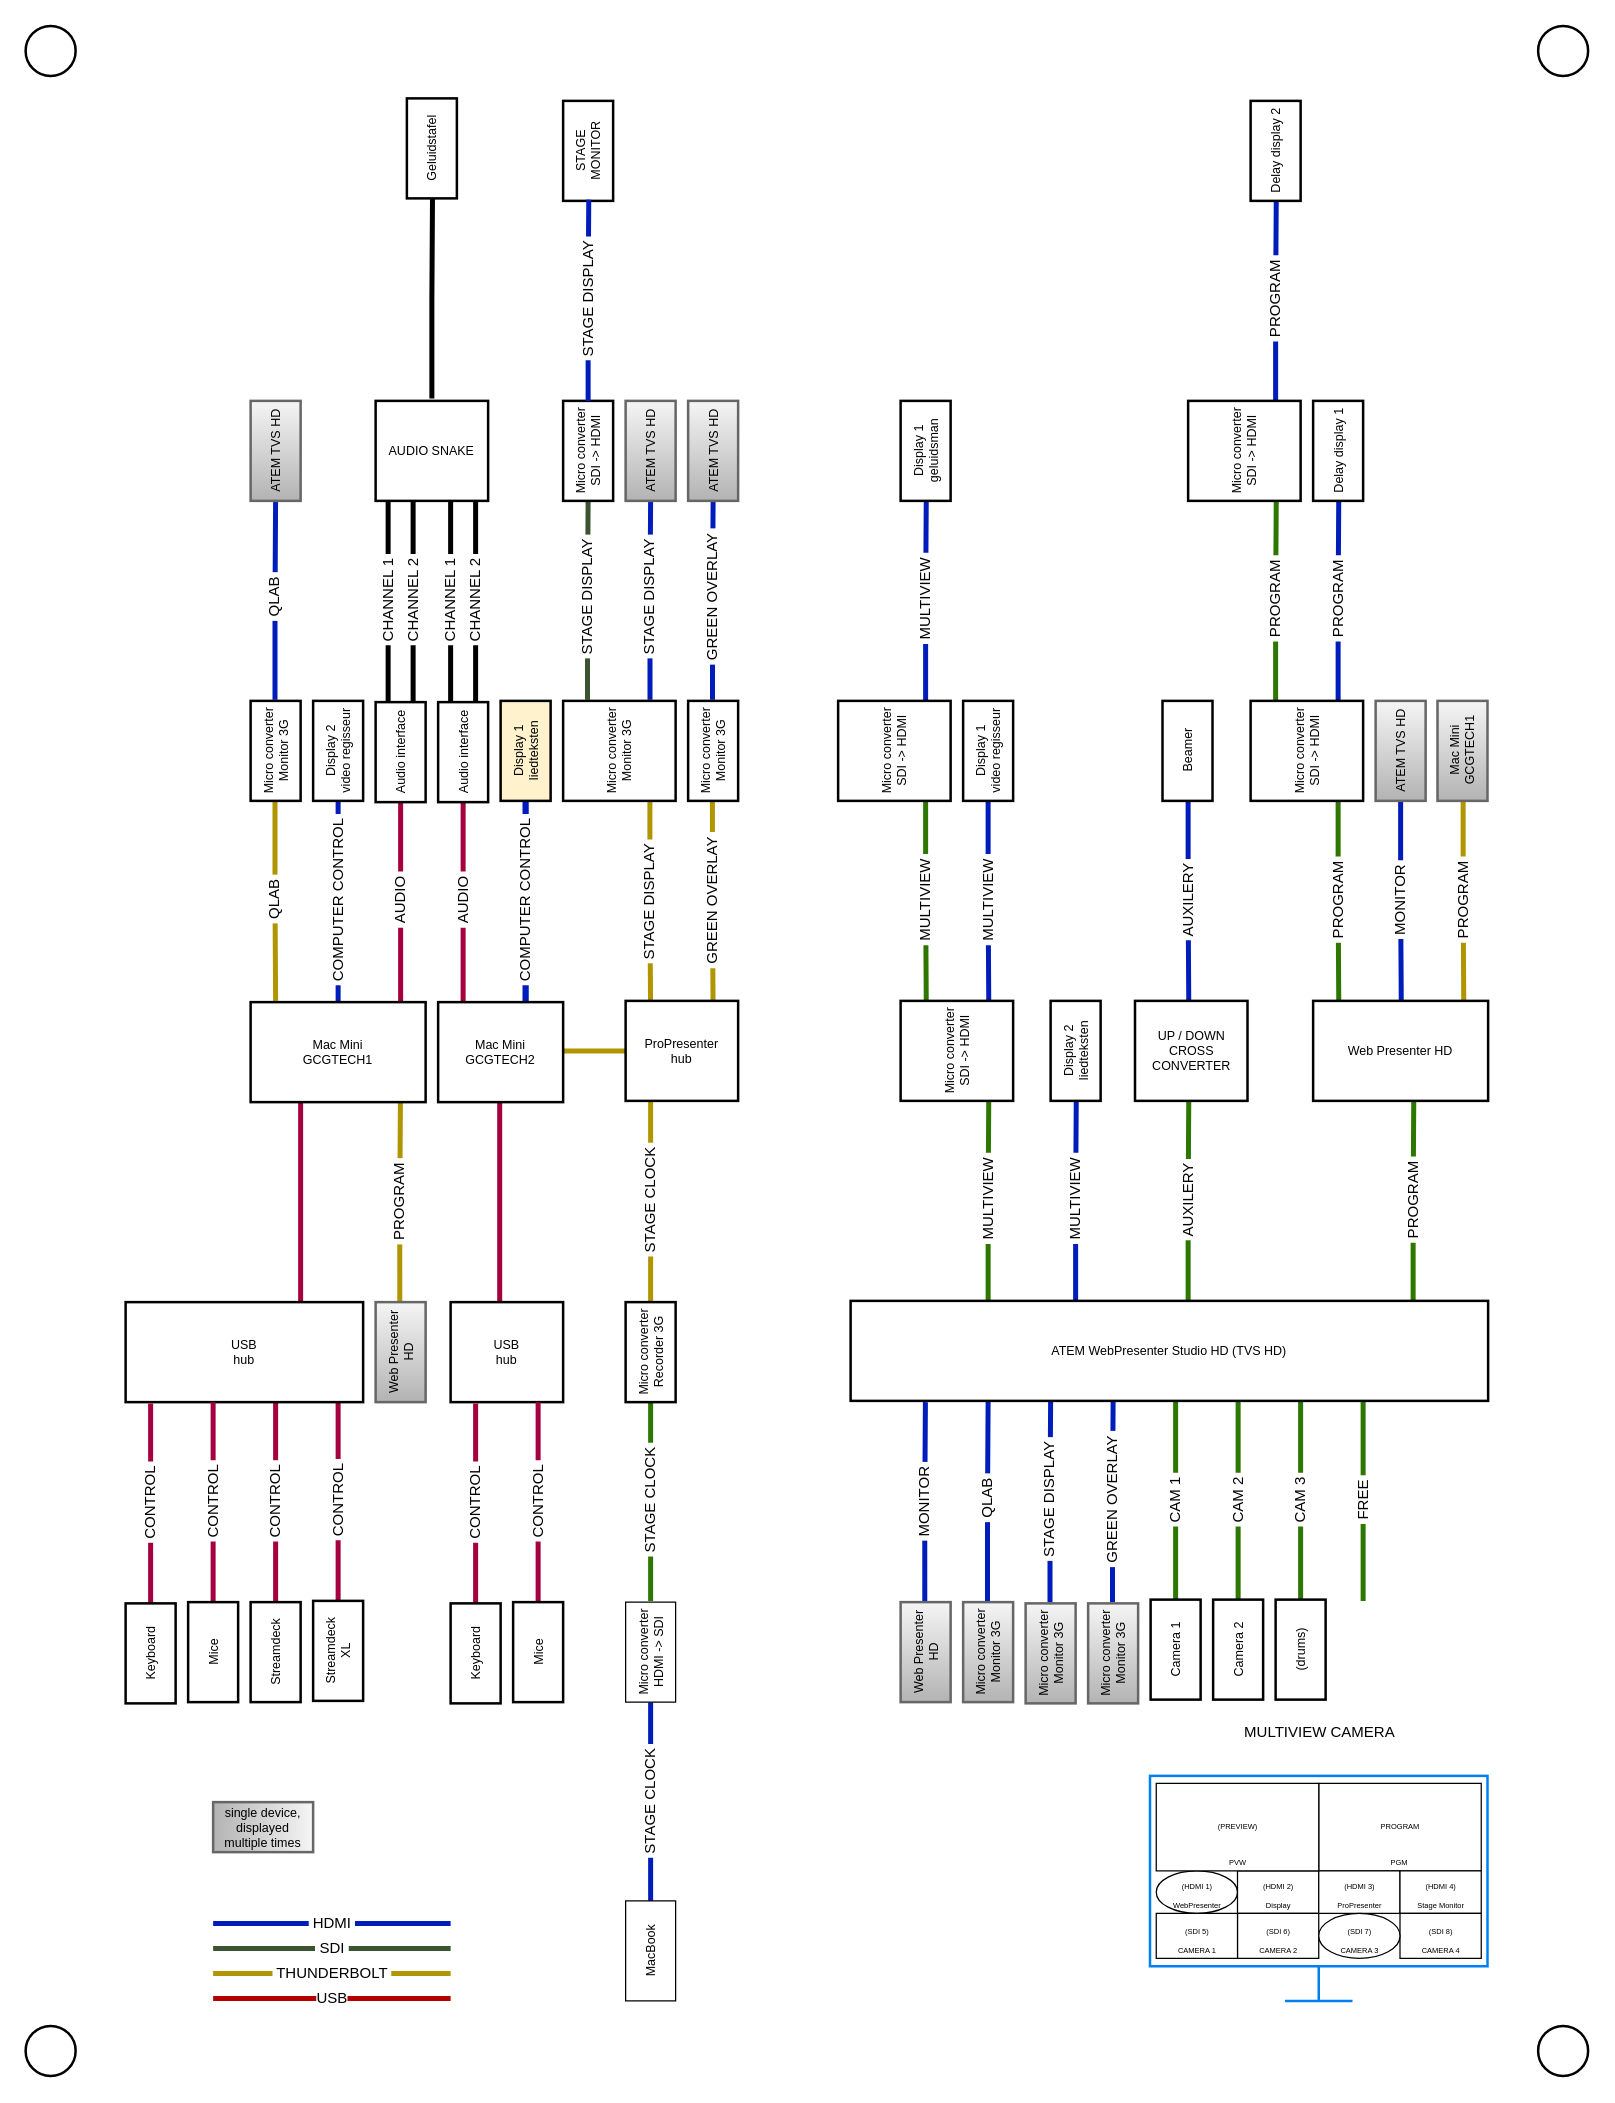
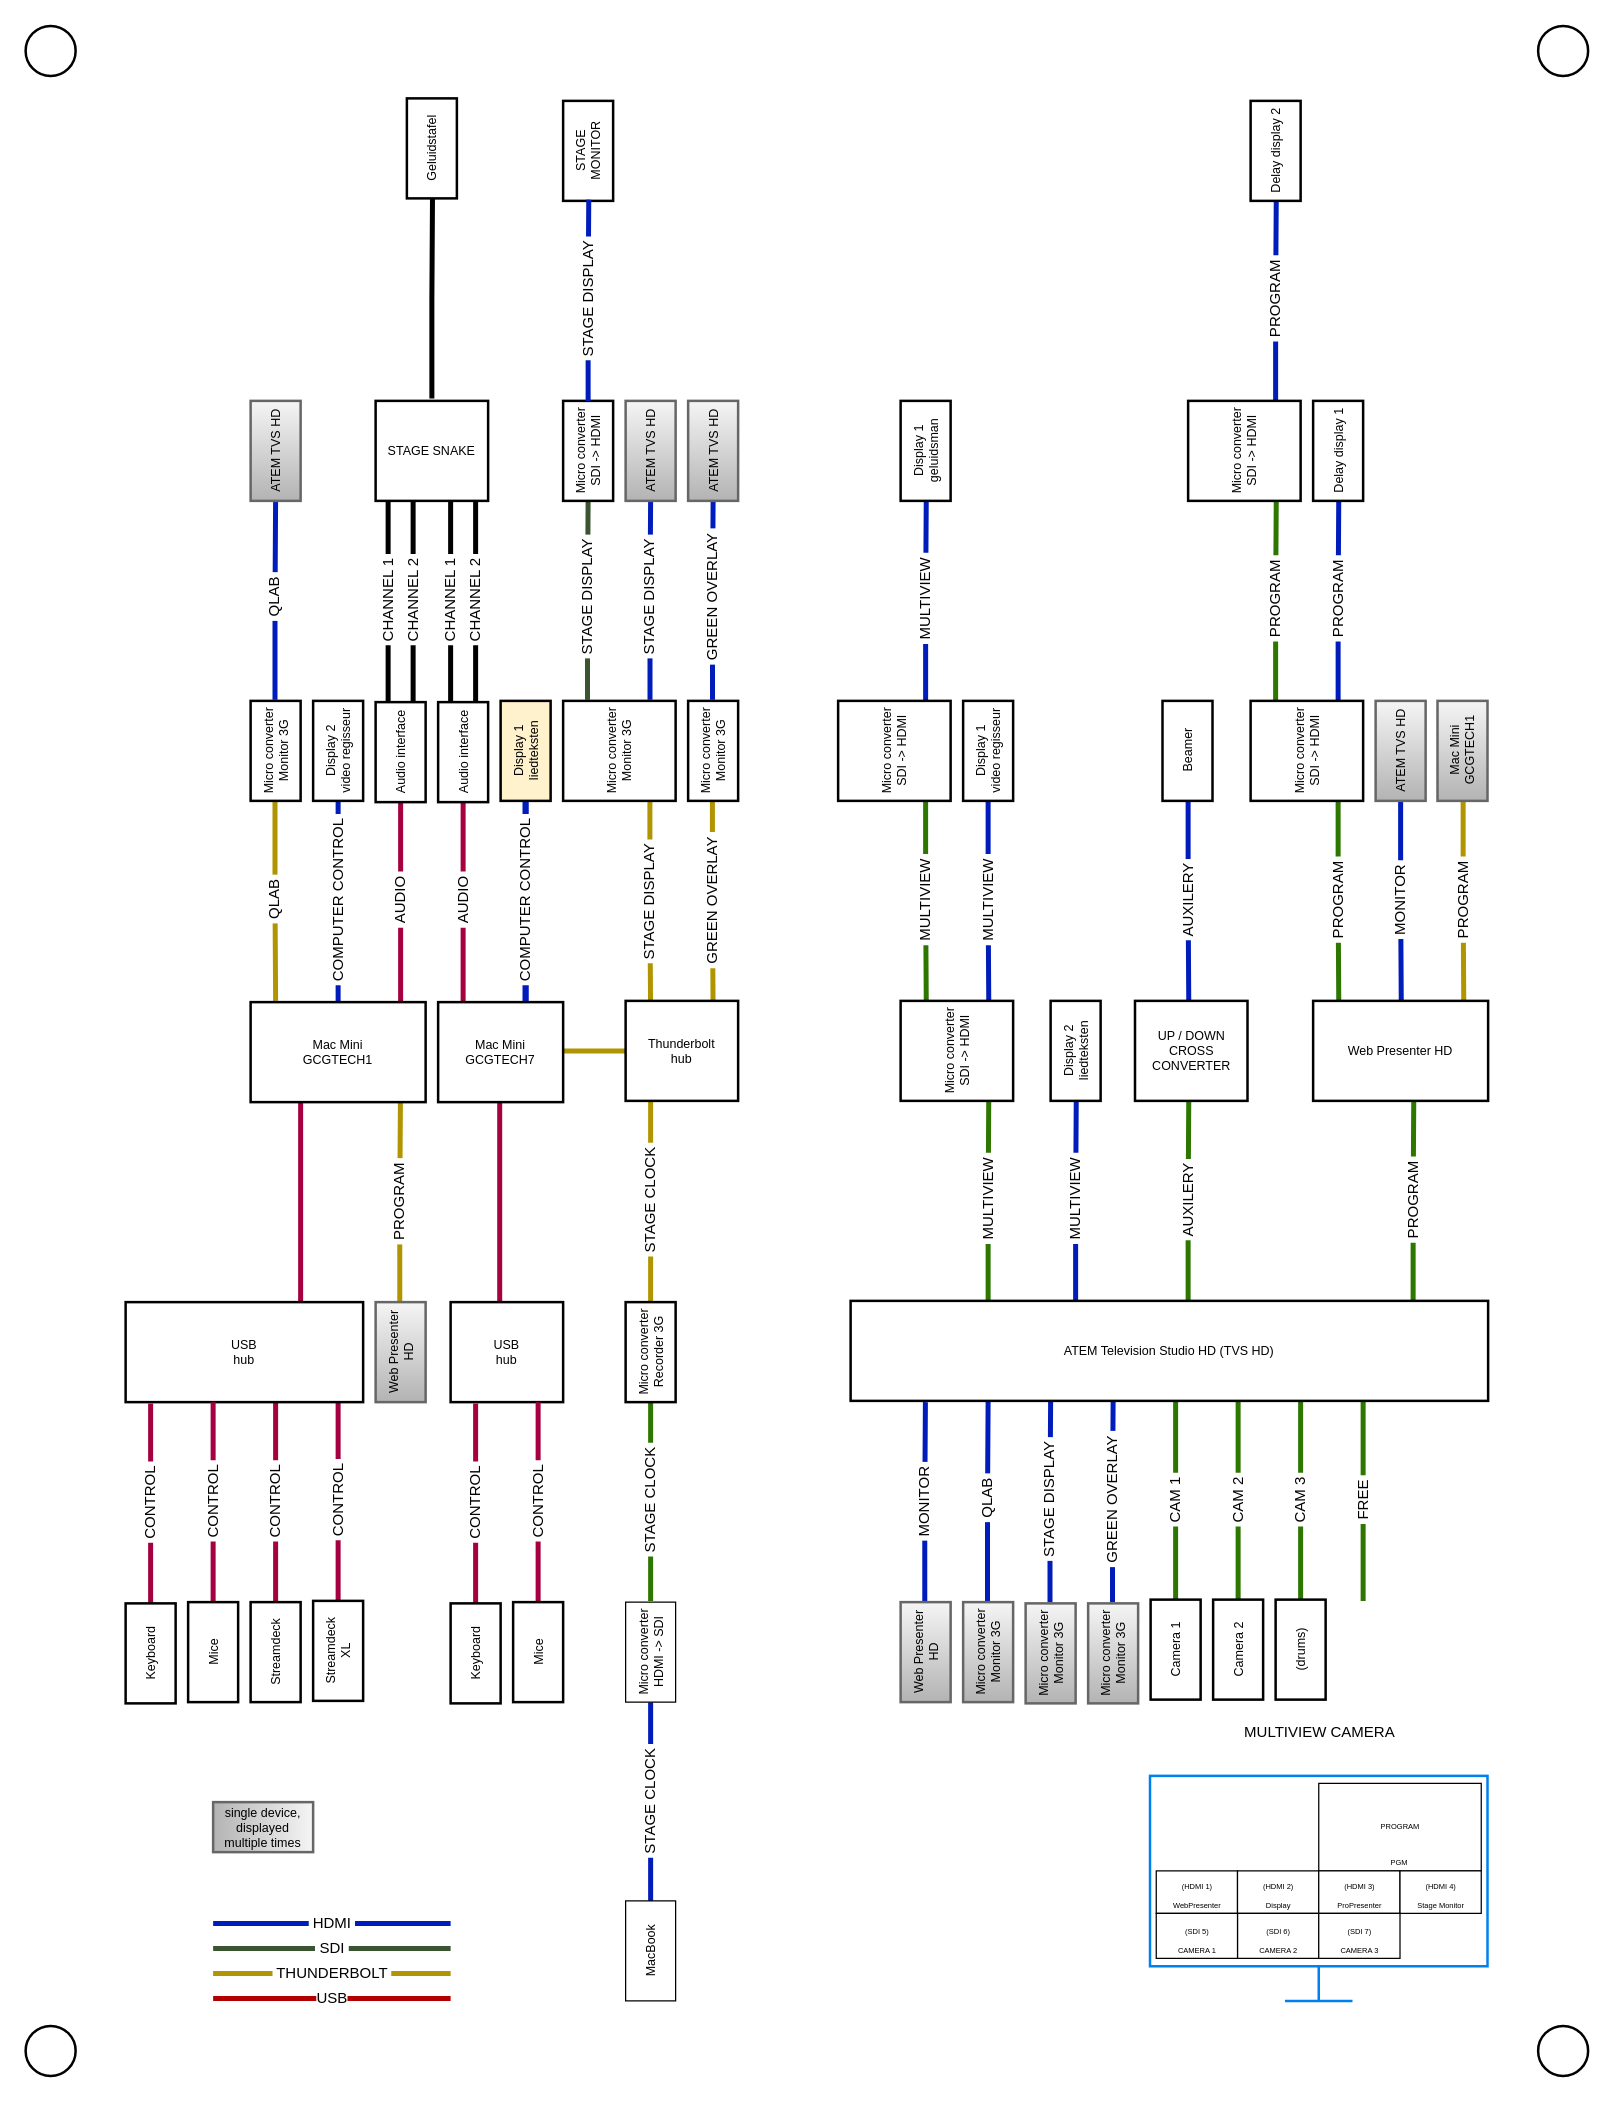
node "AUDIO SNAKE": label "AUDIO SNAKE" -> "STAGE SNAKE"
node "ProPresenter hub": label "ProPresenter hub" -> "Thunderbolt hub"
node "Mac Mini GCGTECH2": label "Mac Mini GCGTECH2" -> "Mac Mini GCGTECH7"
node "ATEM WebPresenter Studio HD (TVS HD)": label "ATEM WebPresenter Studio HD (TVS HD)" -> "ATEM Television Studio HD (TVS HD)"
node "(PREVIEW) PVW": removed
node "(HDMI 1) WebPresenter": shape ellipse -> rectangle
node "(SDI 7) CAMERA 3": shape ellipse -> rectangle
node "(SDI 8) CAMERA 4": removed
